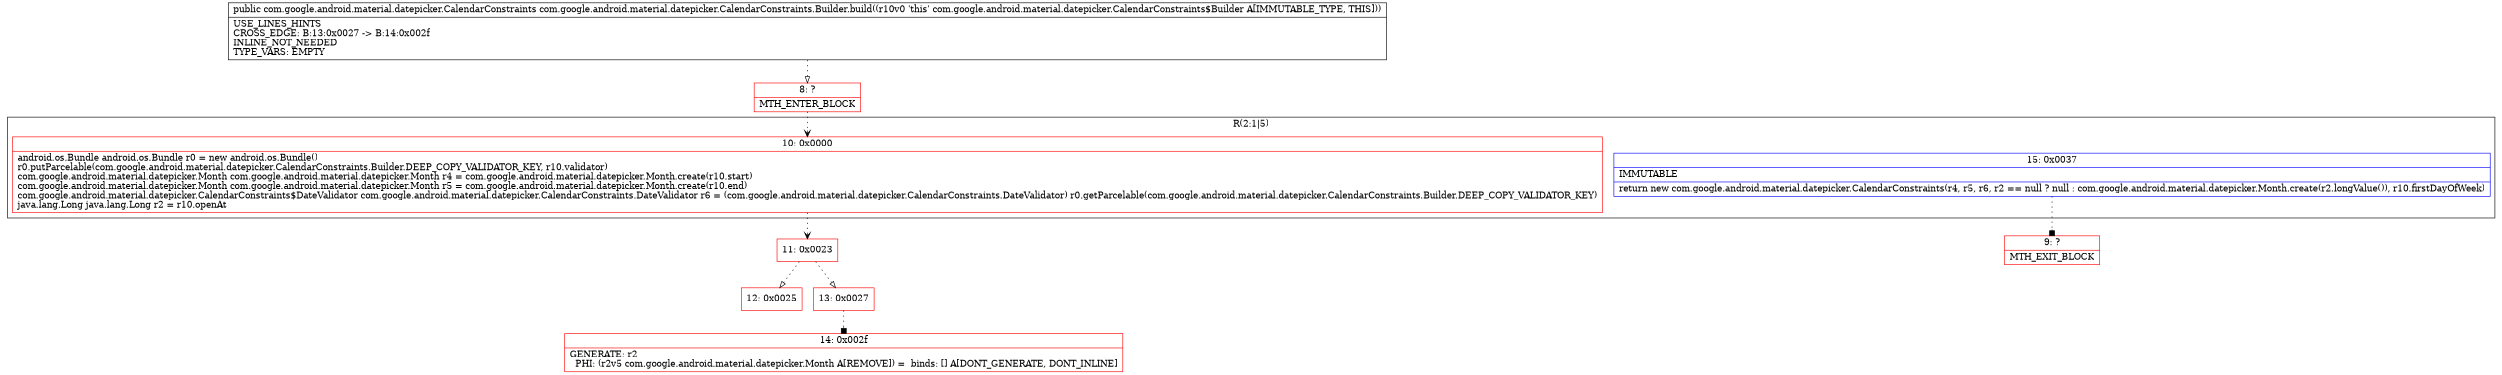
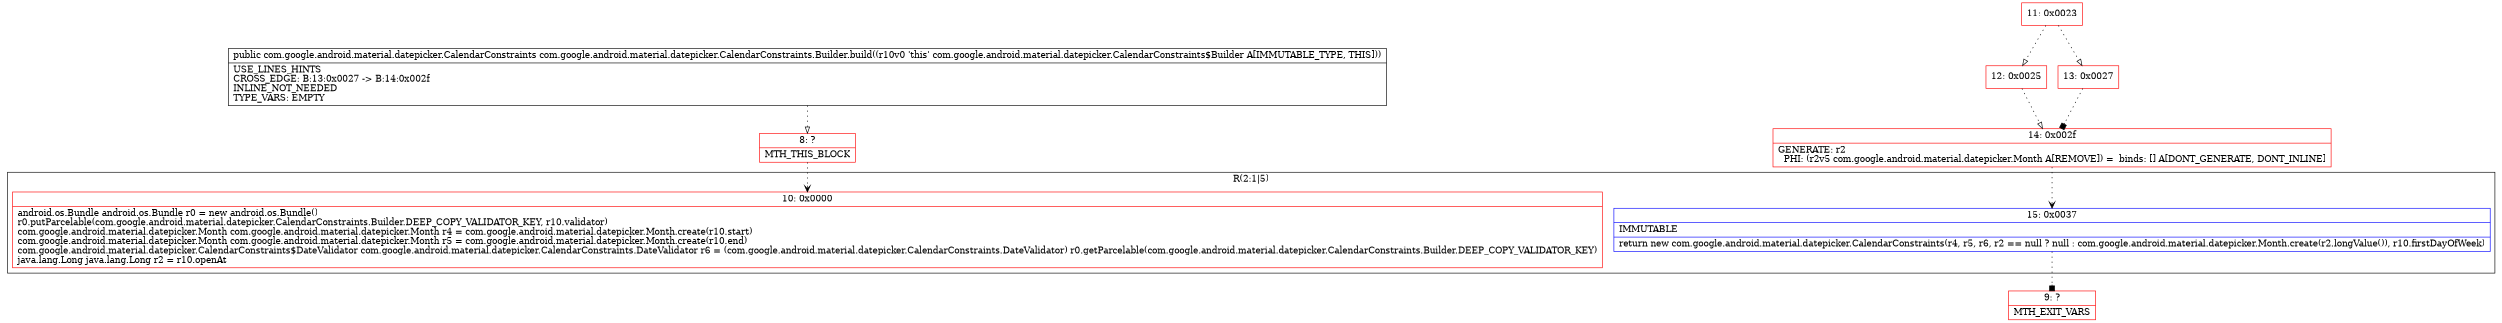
node "8: ?": text "MTH_ENTER_BLOCK" -> "MTH_THIS_BLOCK"
edge "12: 0x0025" -> "14: 0x002f": added
edge "14: 0x002f" -> "15: 0x0037": added
edge "10: 0x0000" -> "11: 0x0023": removed
node "9: ?": text "MTH_EXIT_BLOCK" -> "MTH_EXIT_VARS"
